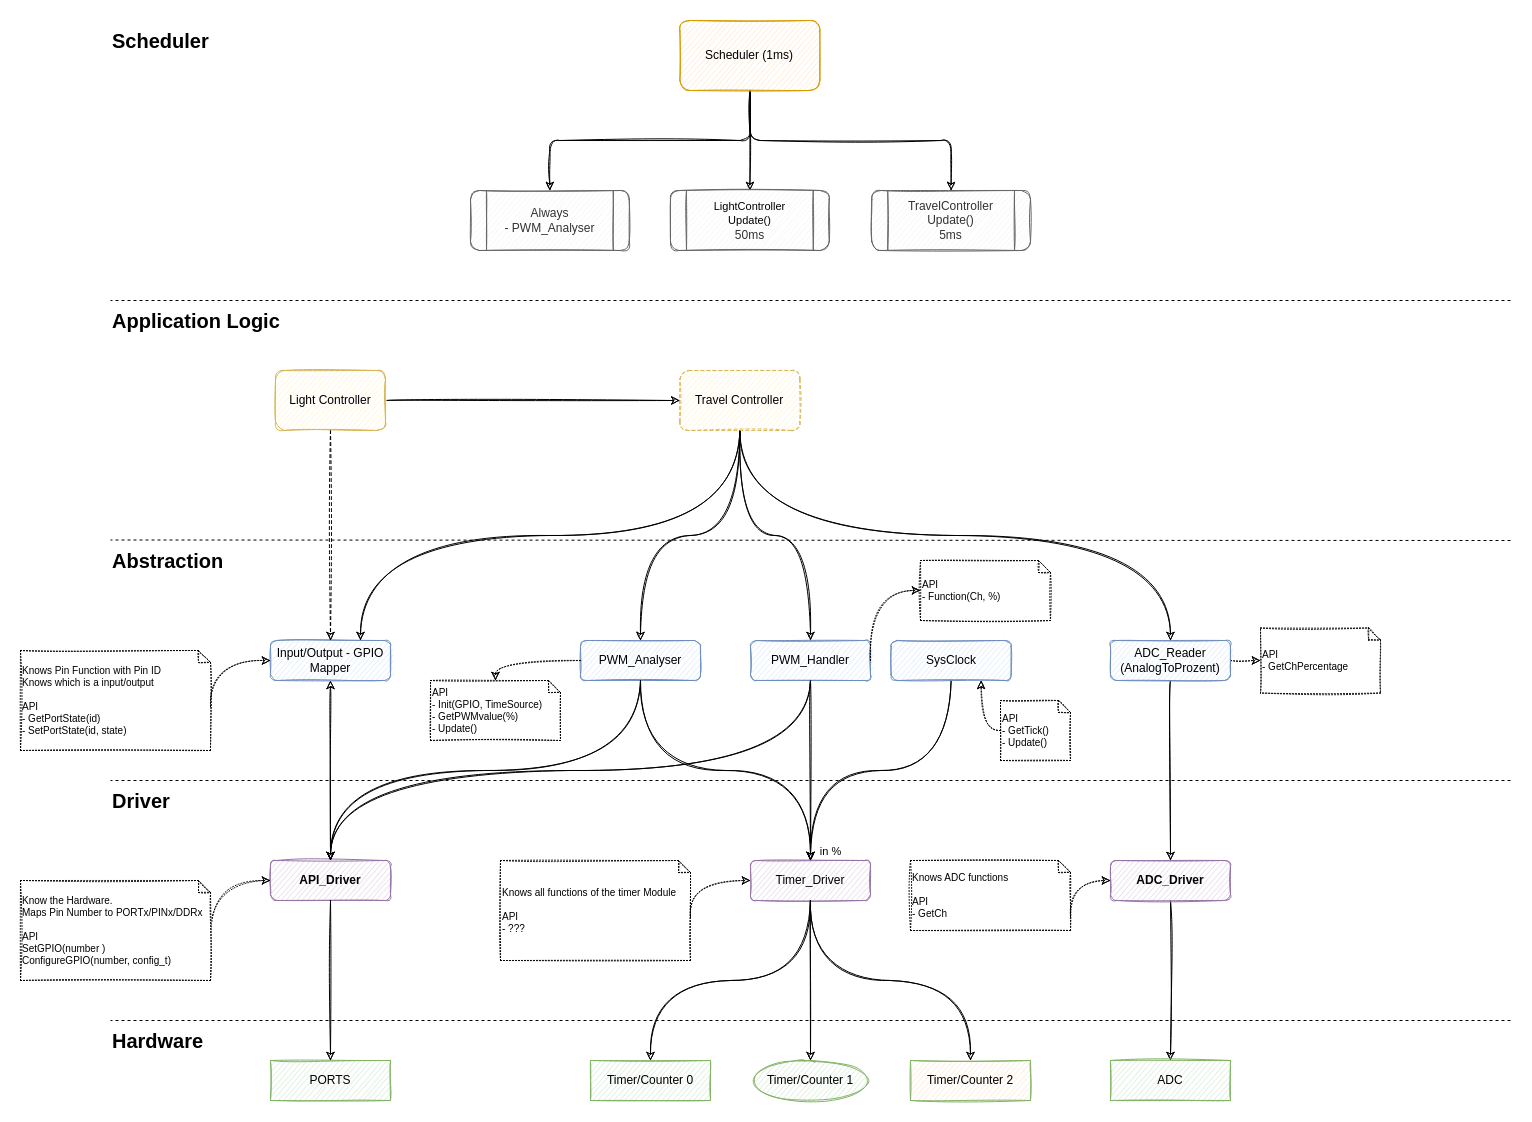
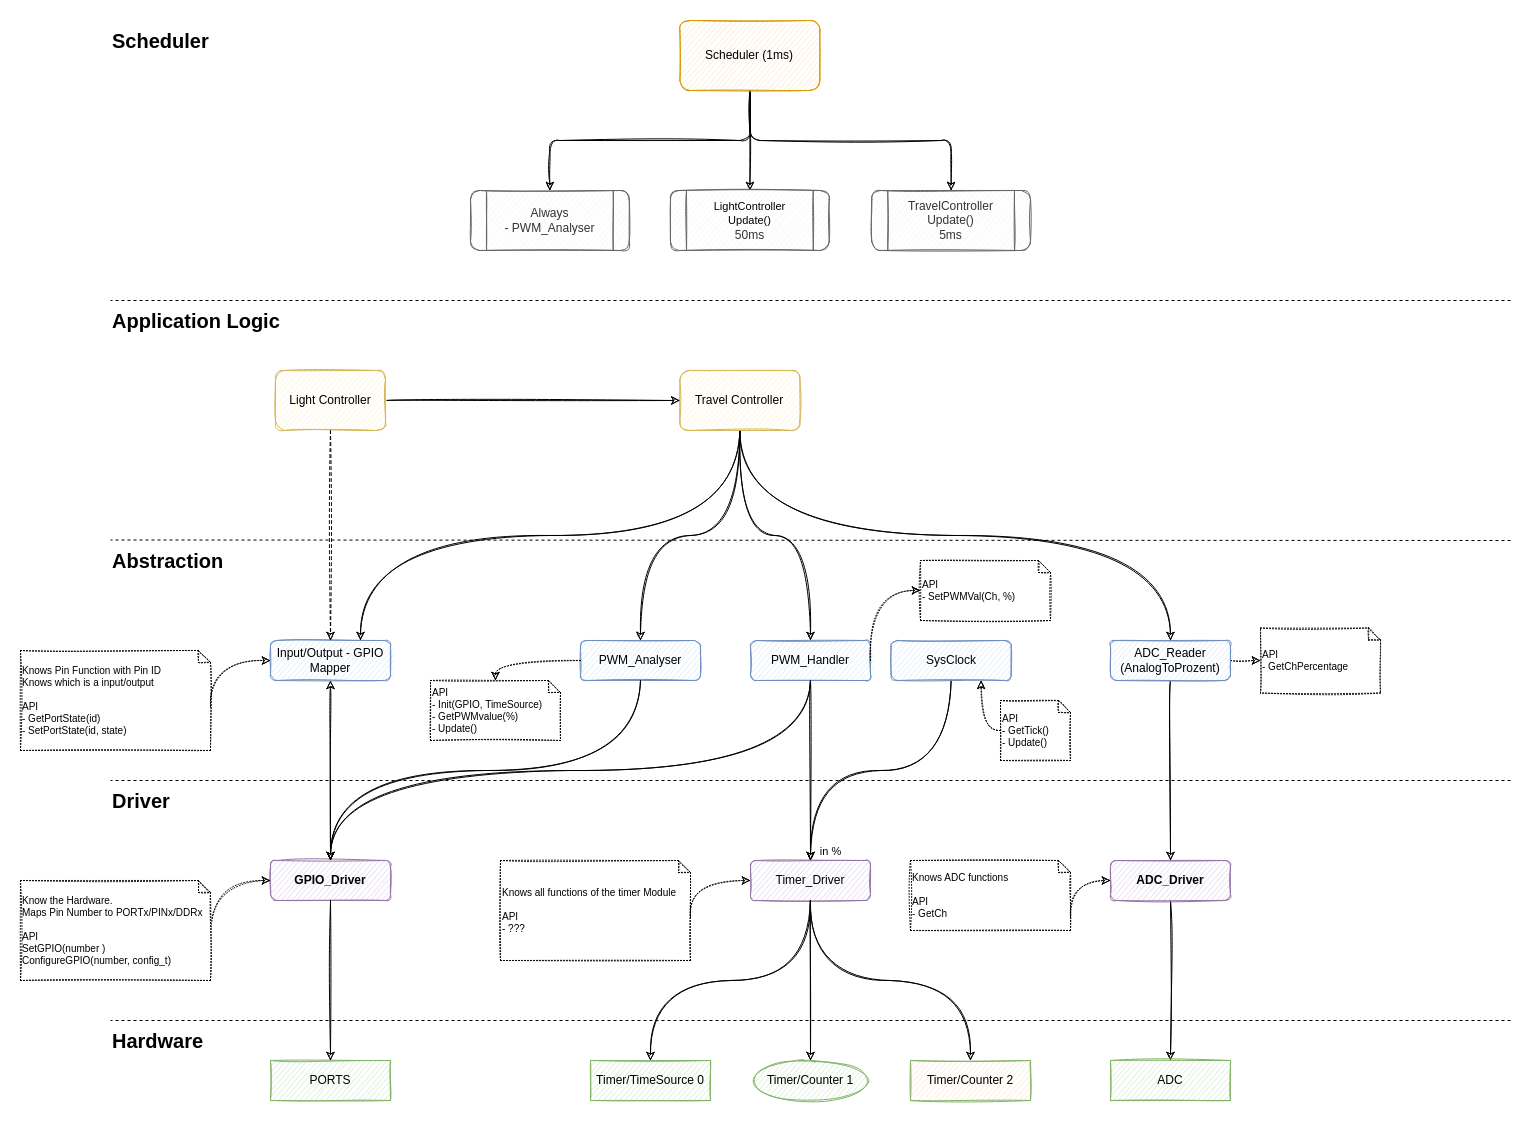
node "Travel Controller": style dashed -> solid
node "API- Function(Ch, %)": label "API- Function(Ch, %)" -> "API- SetPWMVal(Ch, %)"
edge "PWM_Analyser" -> "Timer_Driver": removed
node "API_Driver": label "API_Driver" -> "GPIO_Driver"
node "Timer/Counter 0": label "Timer/Counter 0" -> "Timer/TimeSource 0"
